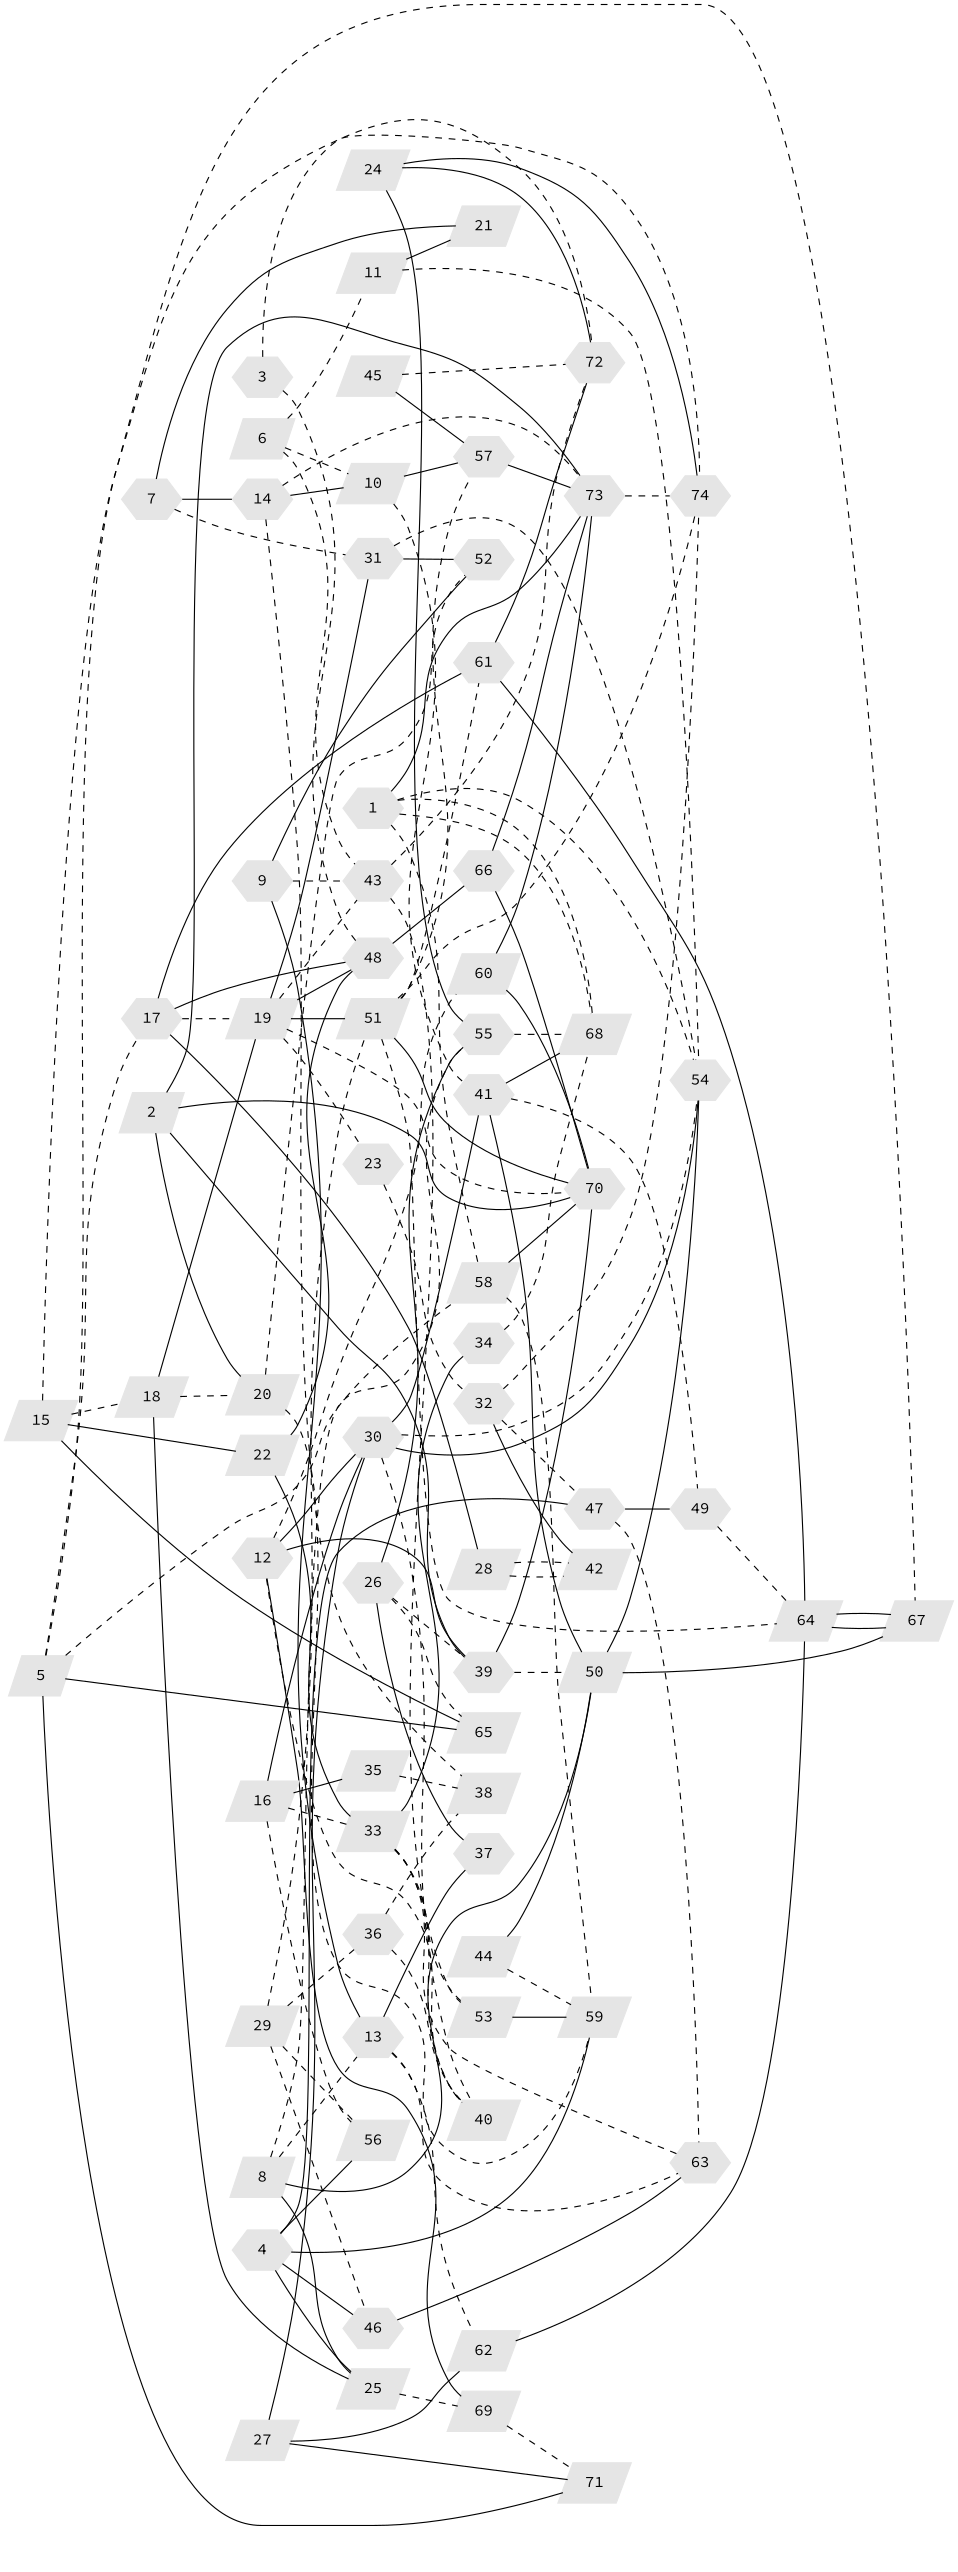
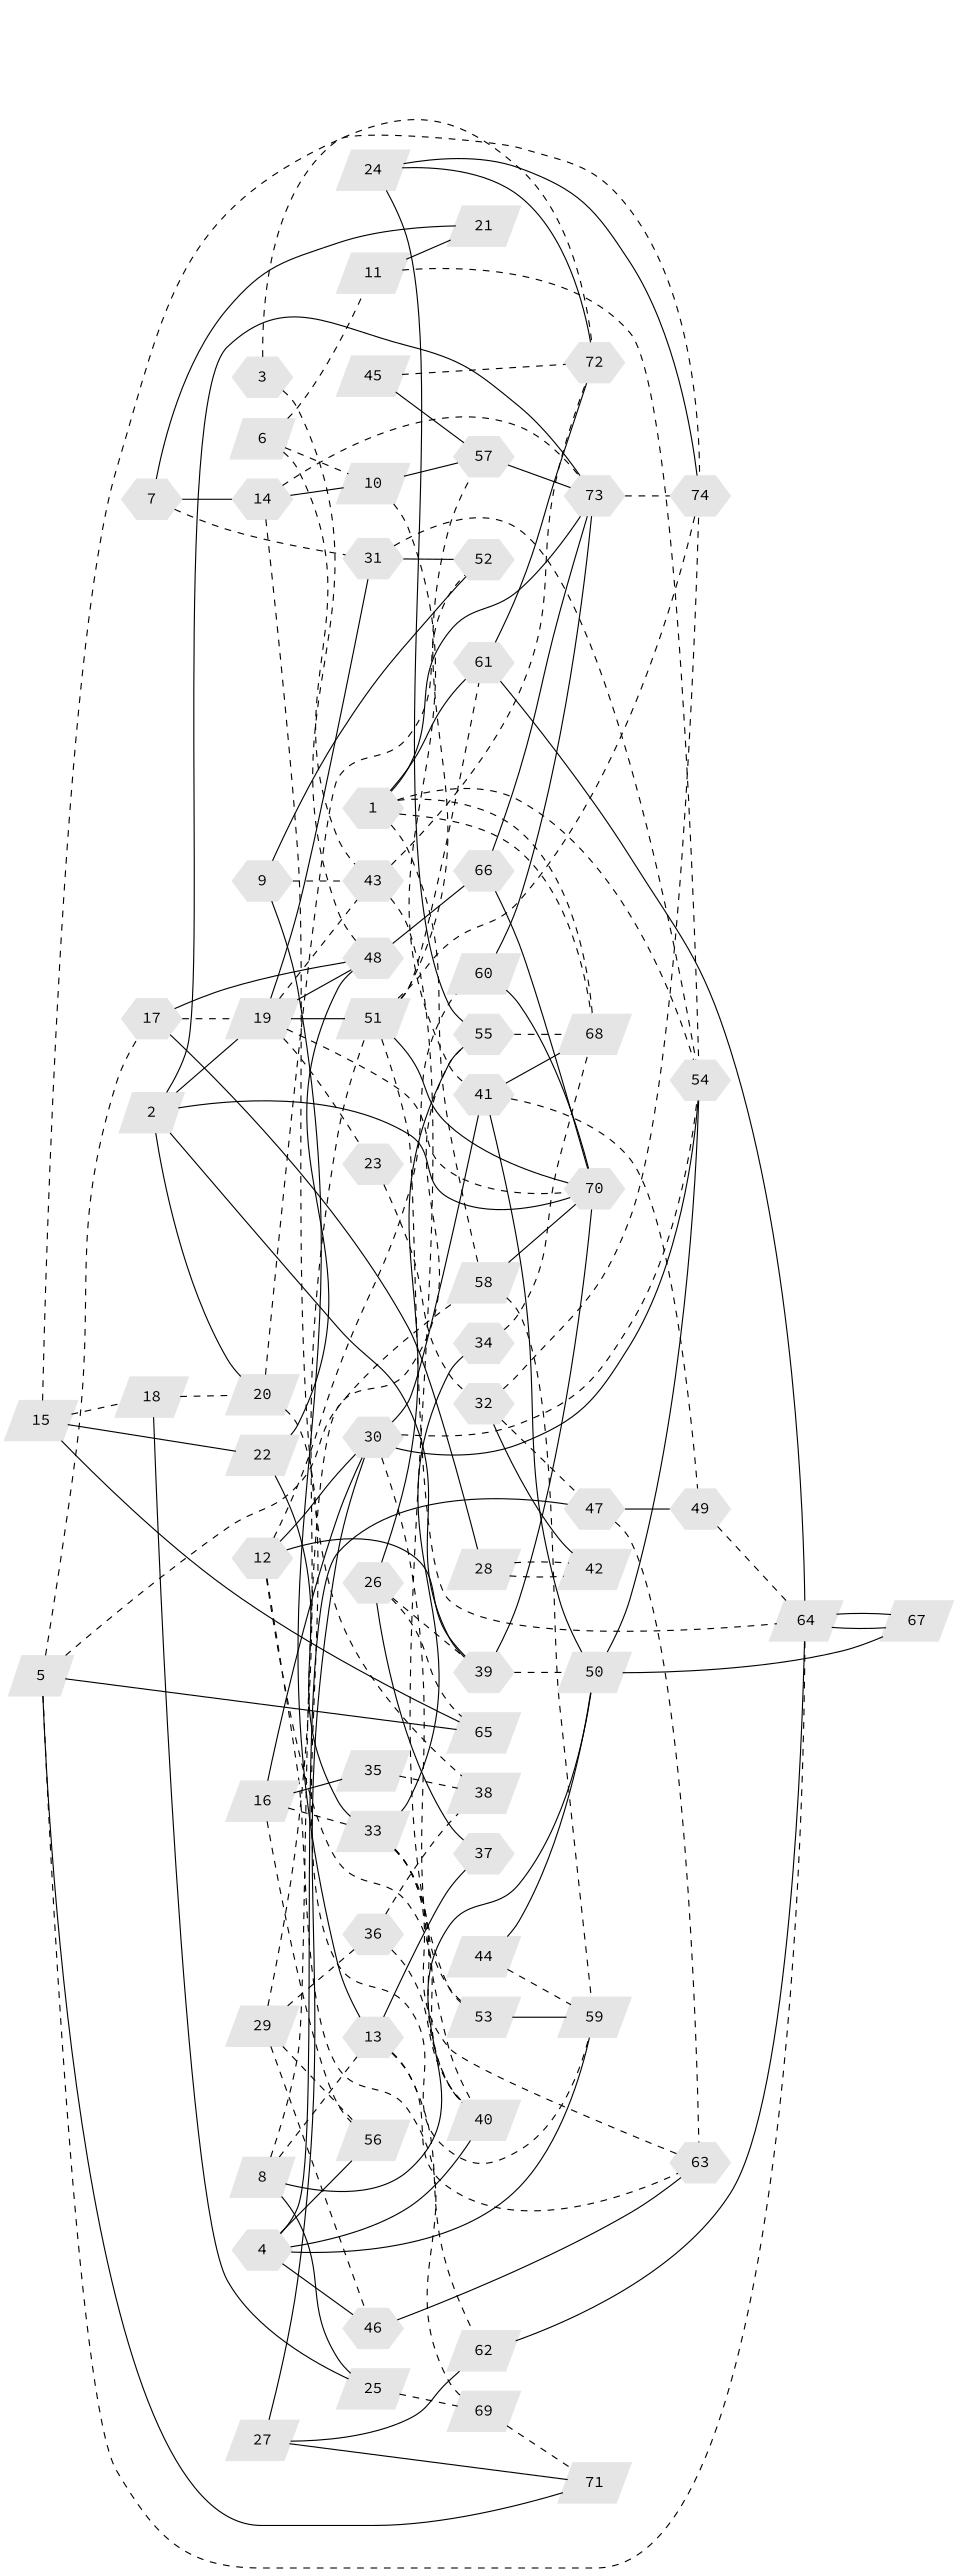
edge "67" -- "5": now "64" -- "5"
edge "61" -- "17": now "61" -- "1"
edge "19" -- "18": now "19" -- "2"
edge "12" -- "69": style solid -> dashed
edge "4" -- "25": now "4" -- "40"
